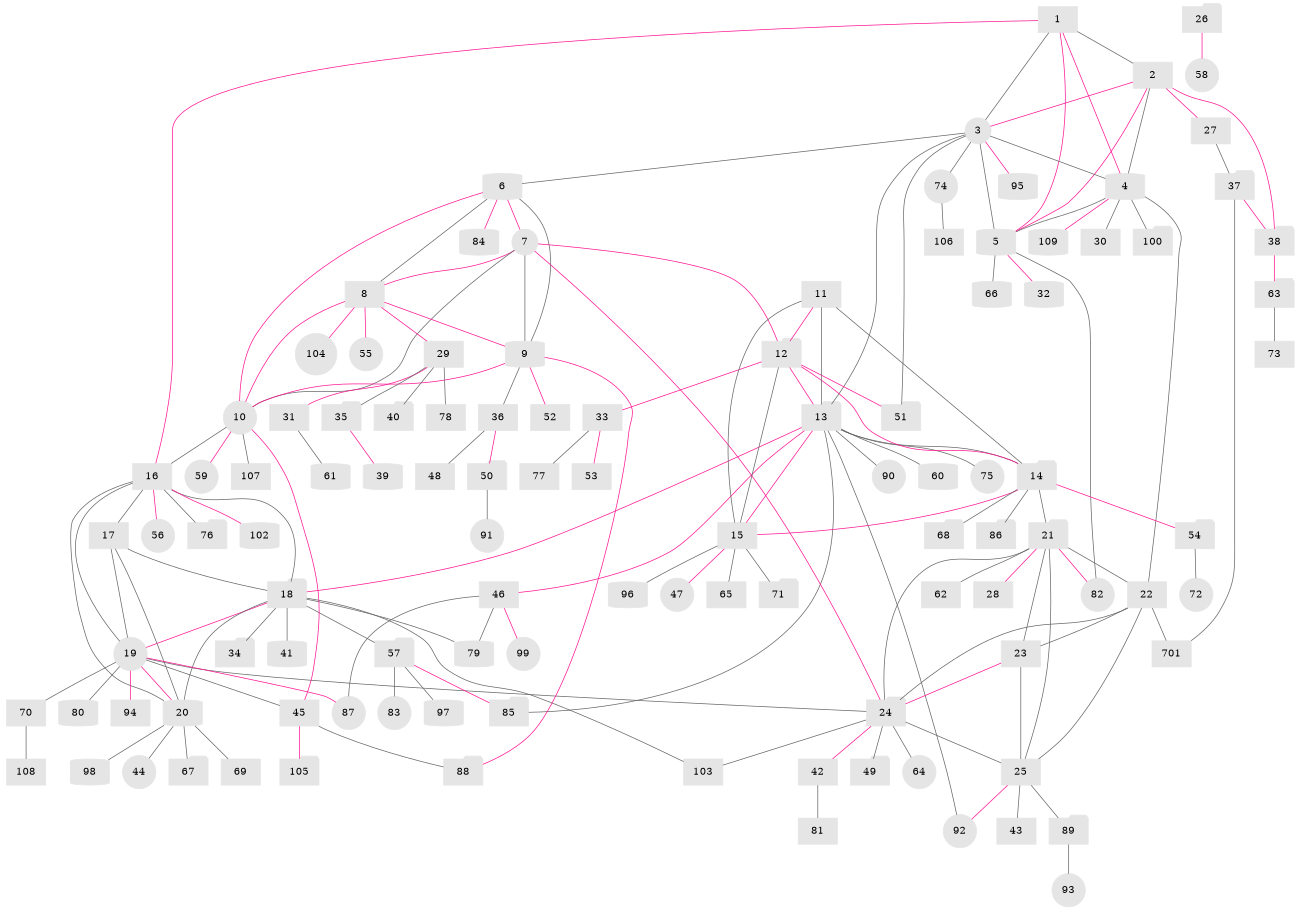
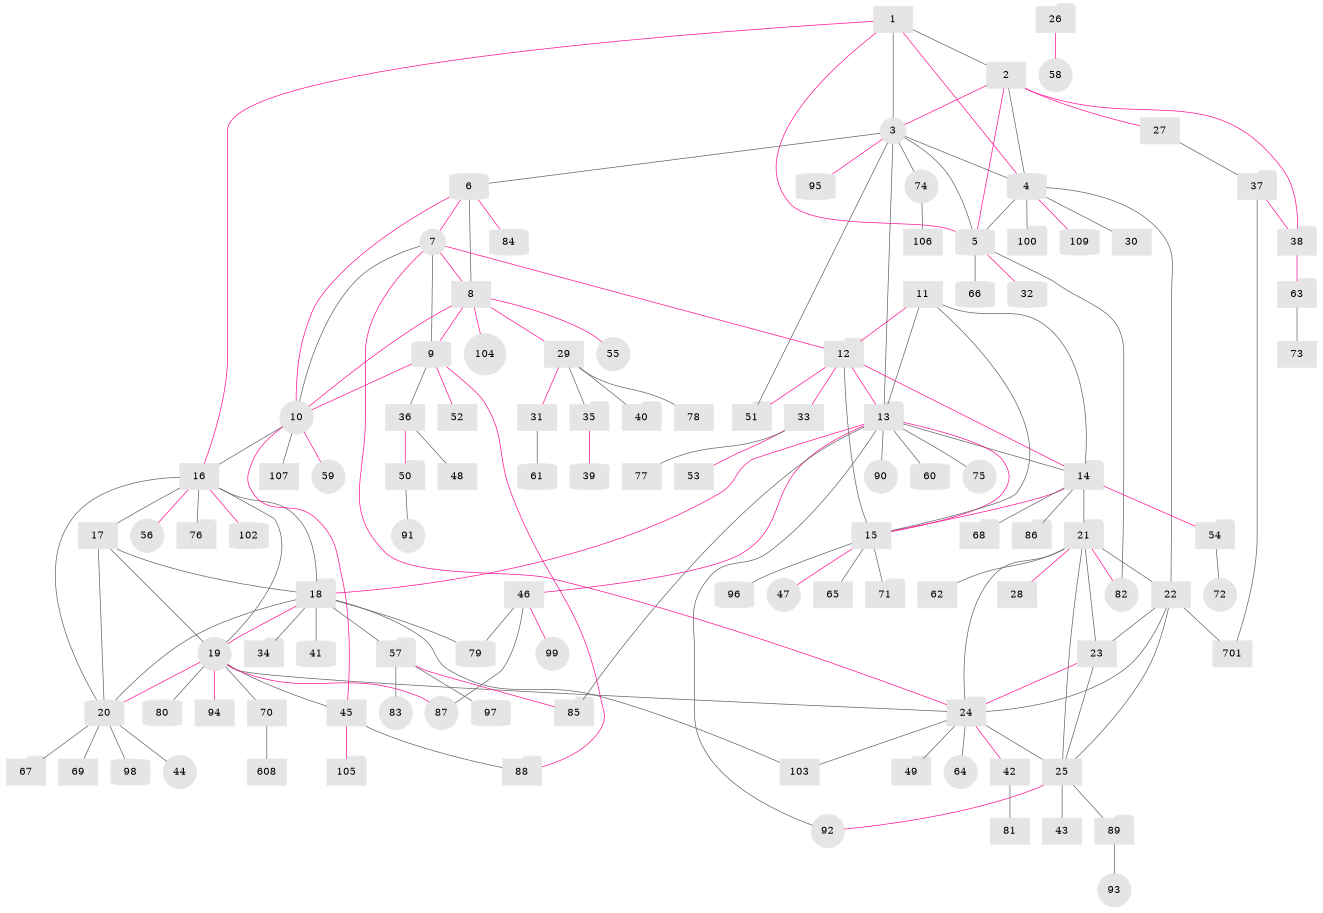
edge "6" -- "9": removed
node "108": label "108" -> "608"
